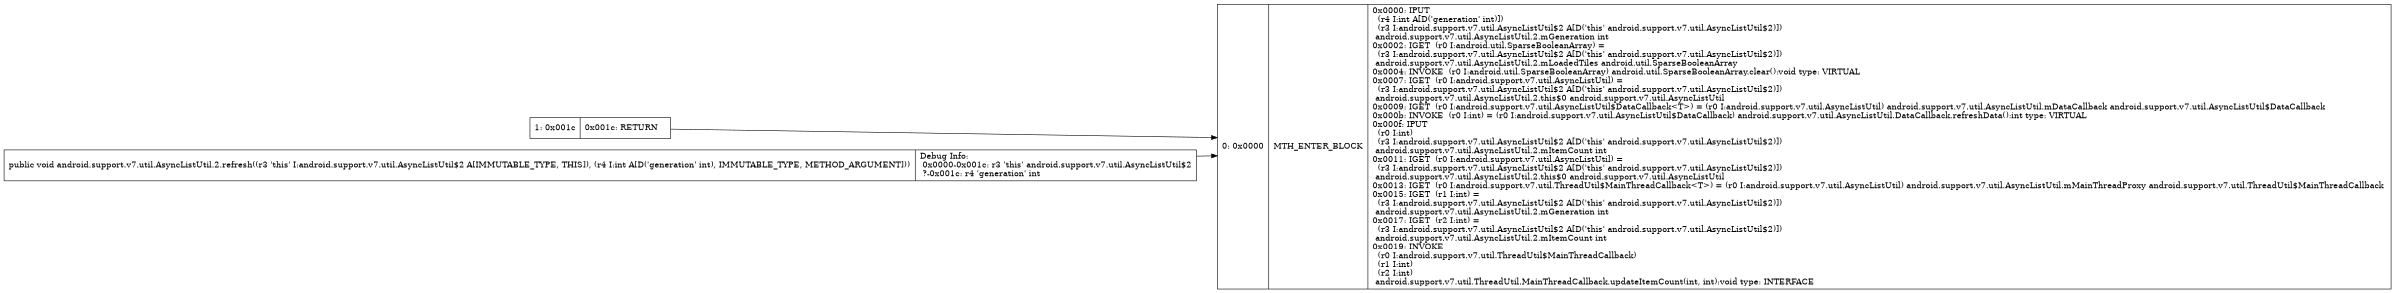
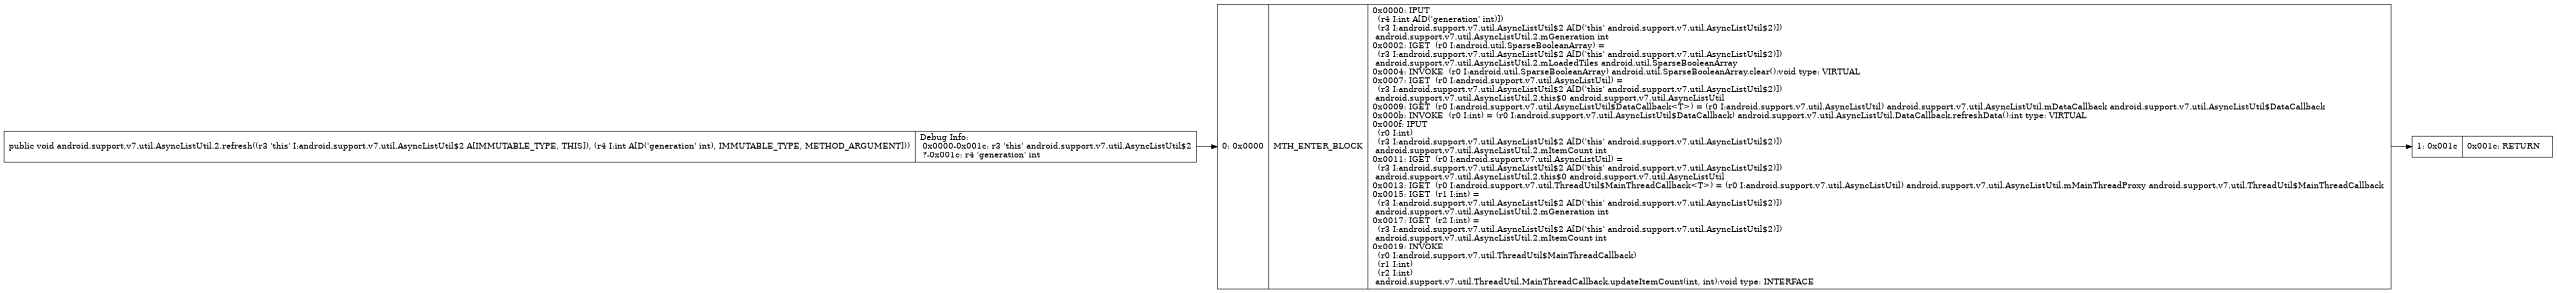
edge "1: 0x001c" -> "0: 0x0000": reversed
